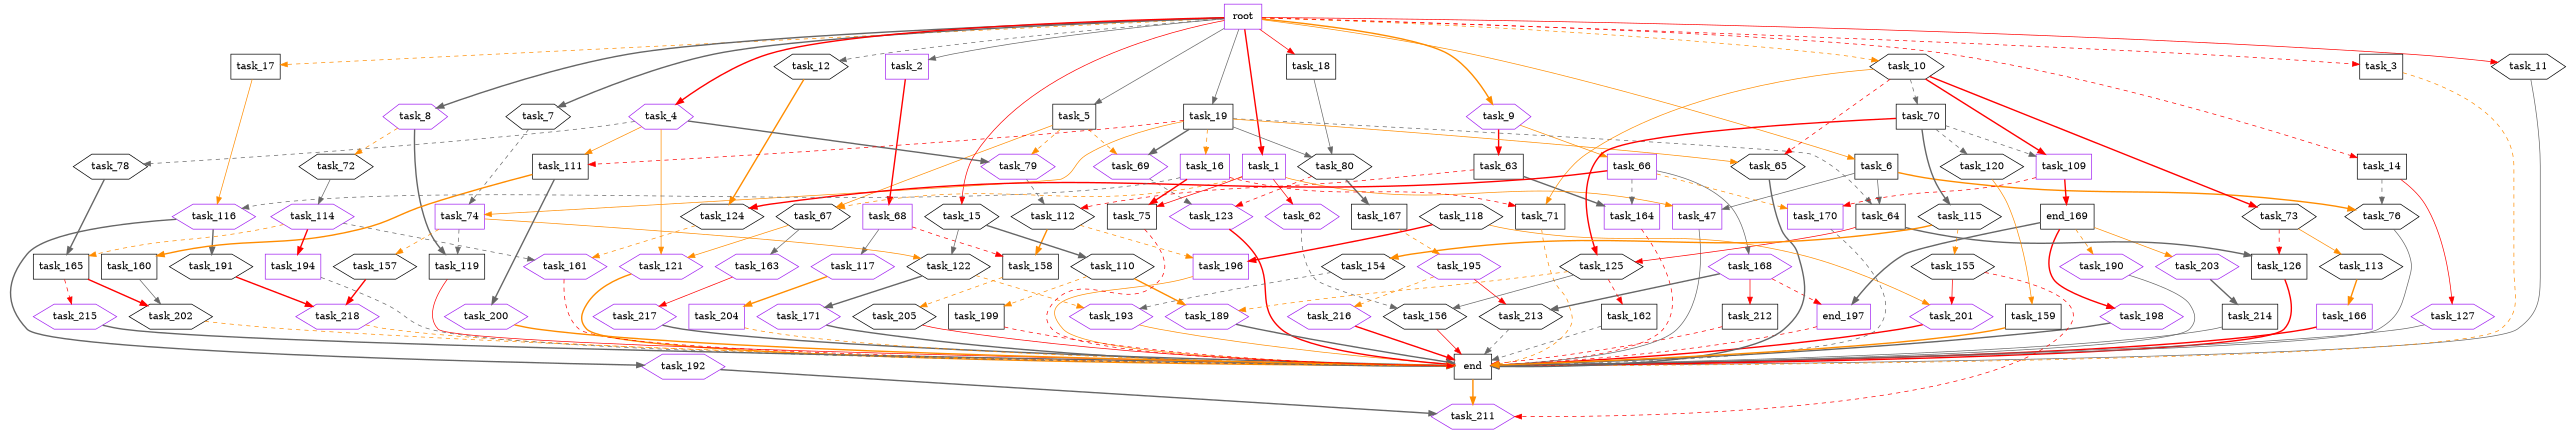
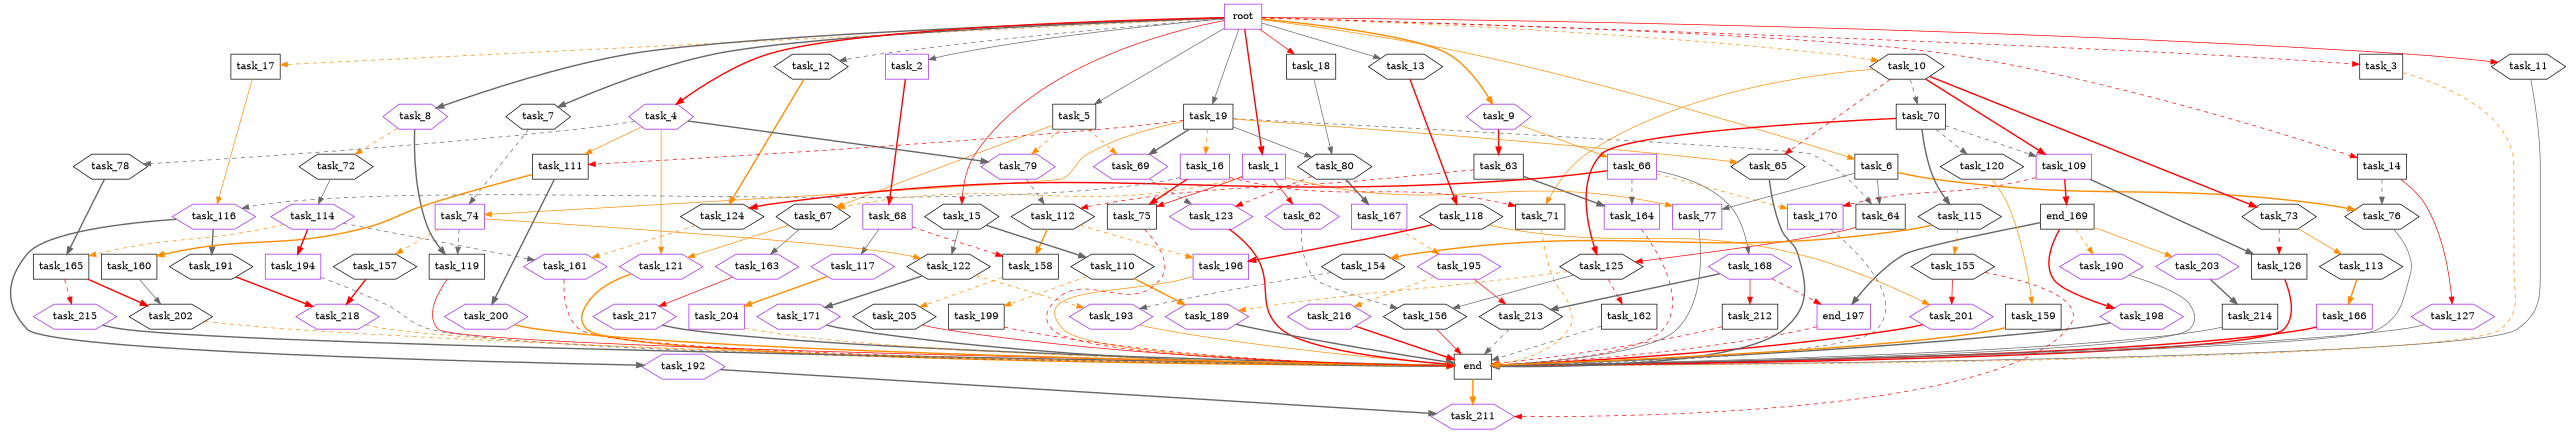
node "task_13": added
node "task_167": color black -> purple
node "task_47": label "task_47" -> "task_77"
edge "task_64" -> "task_126": now "task_109" -> "task_126"
